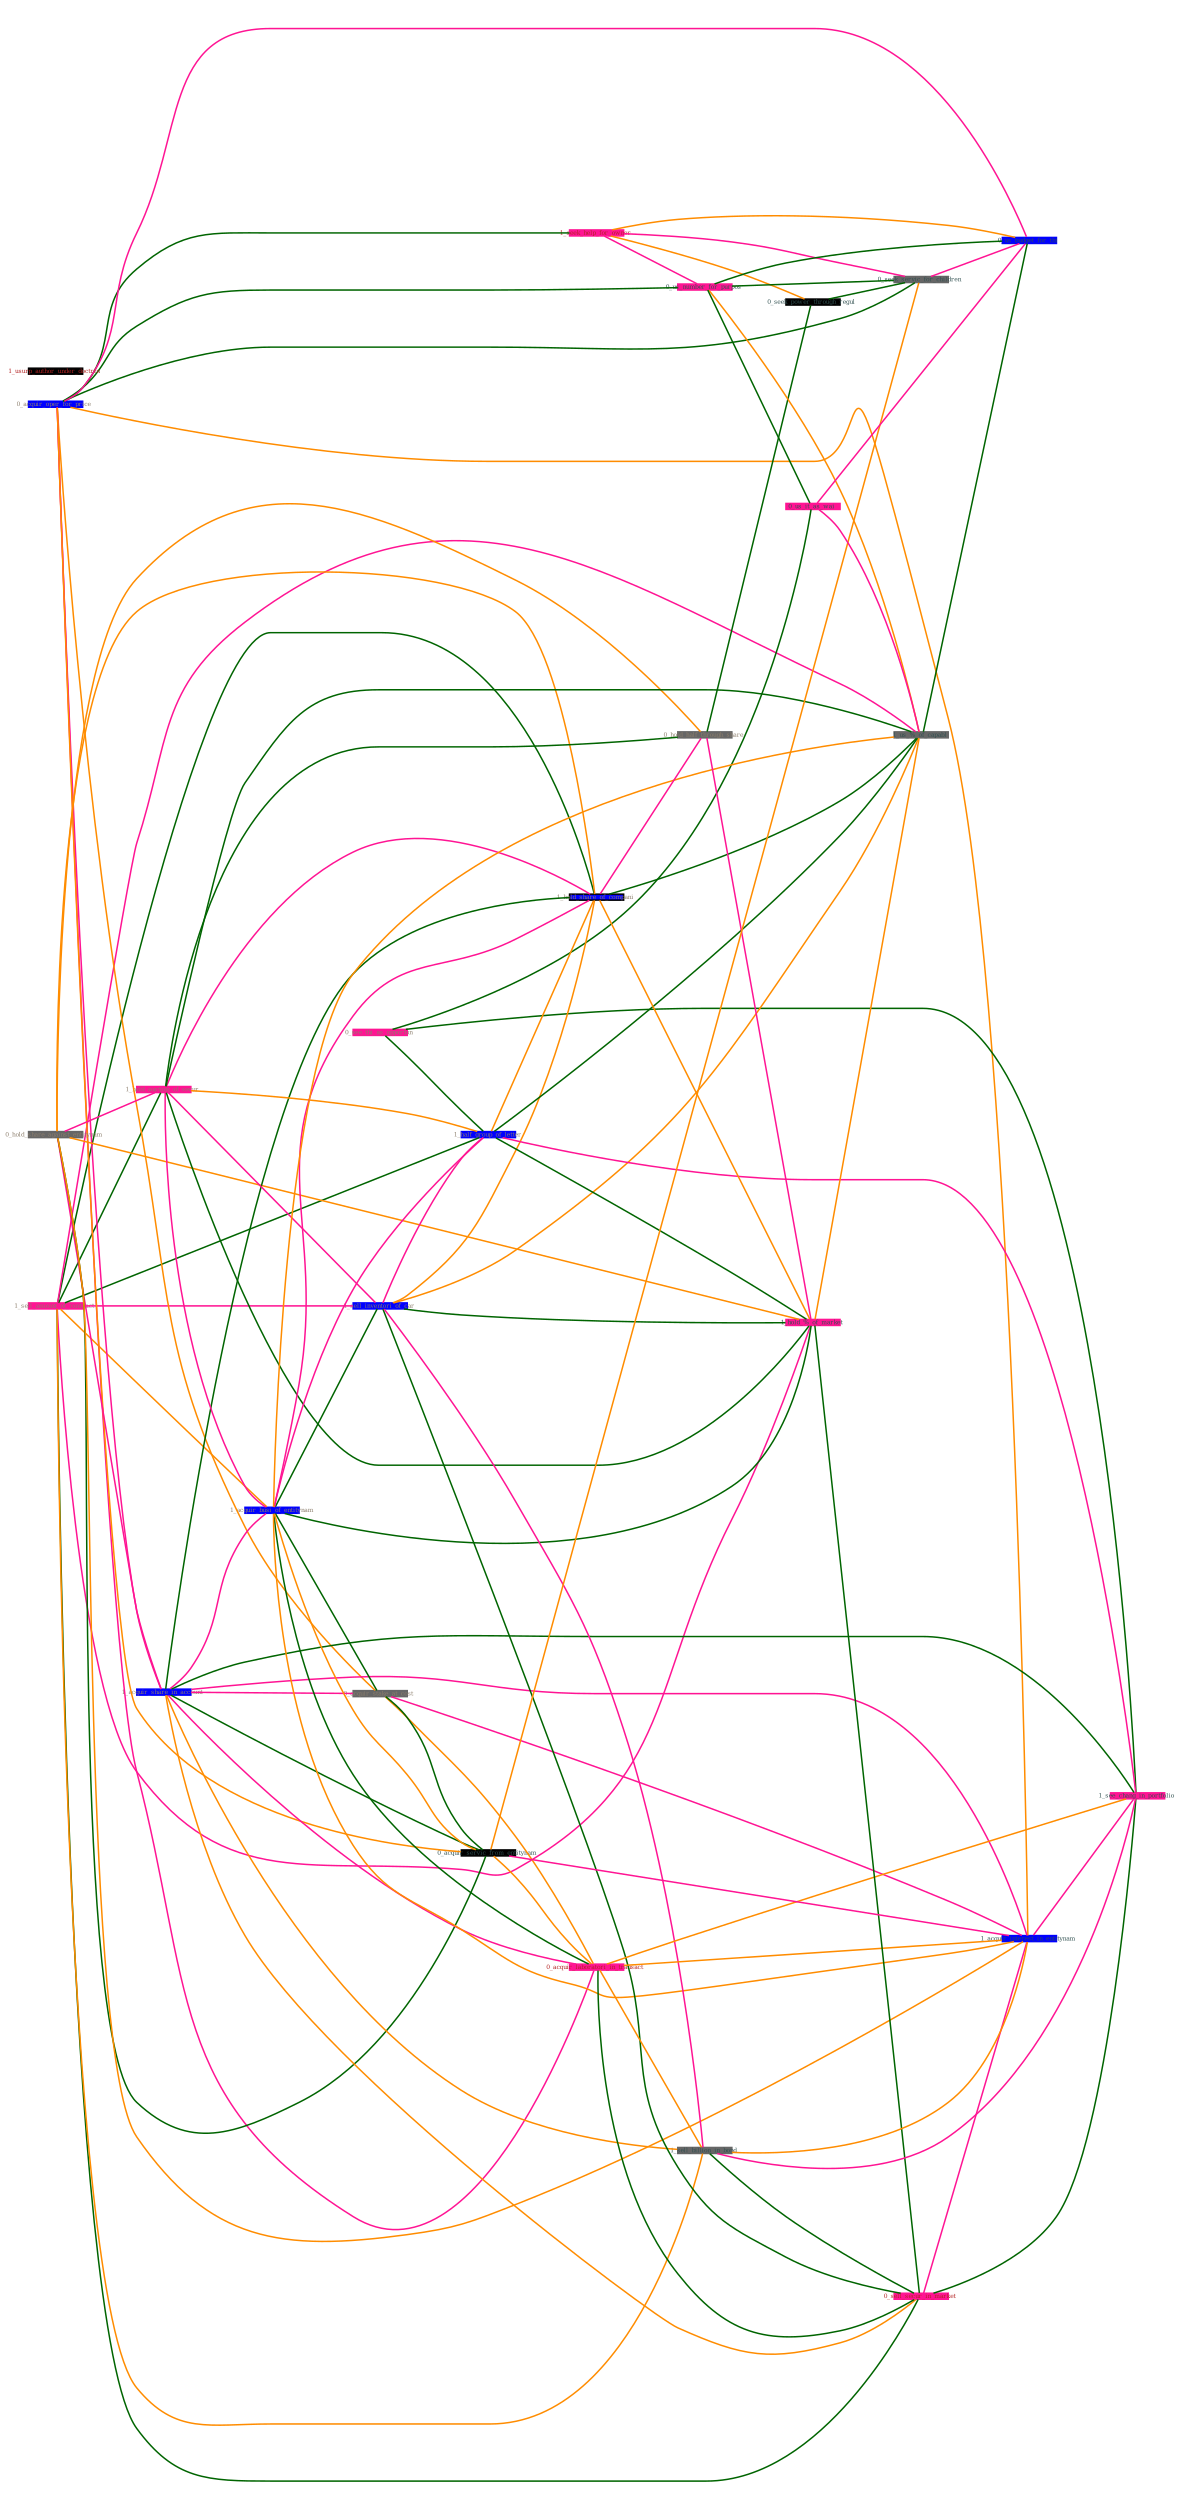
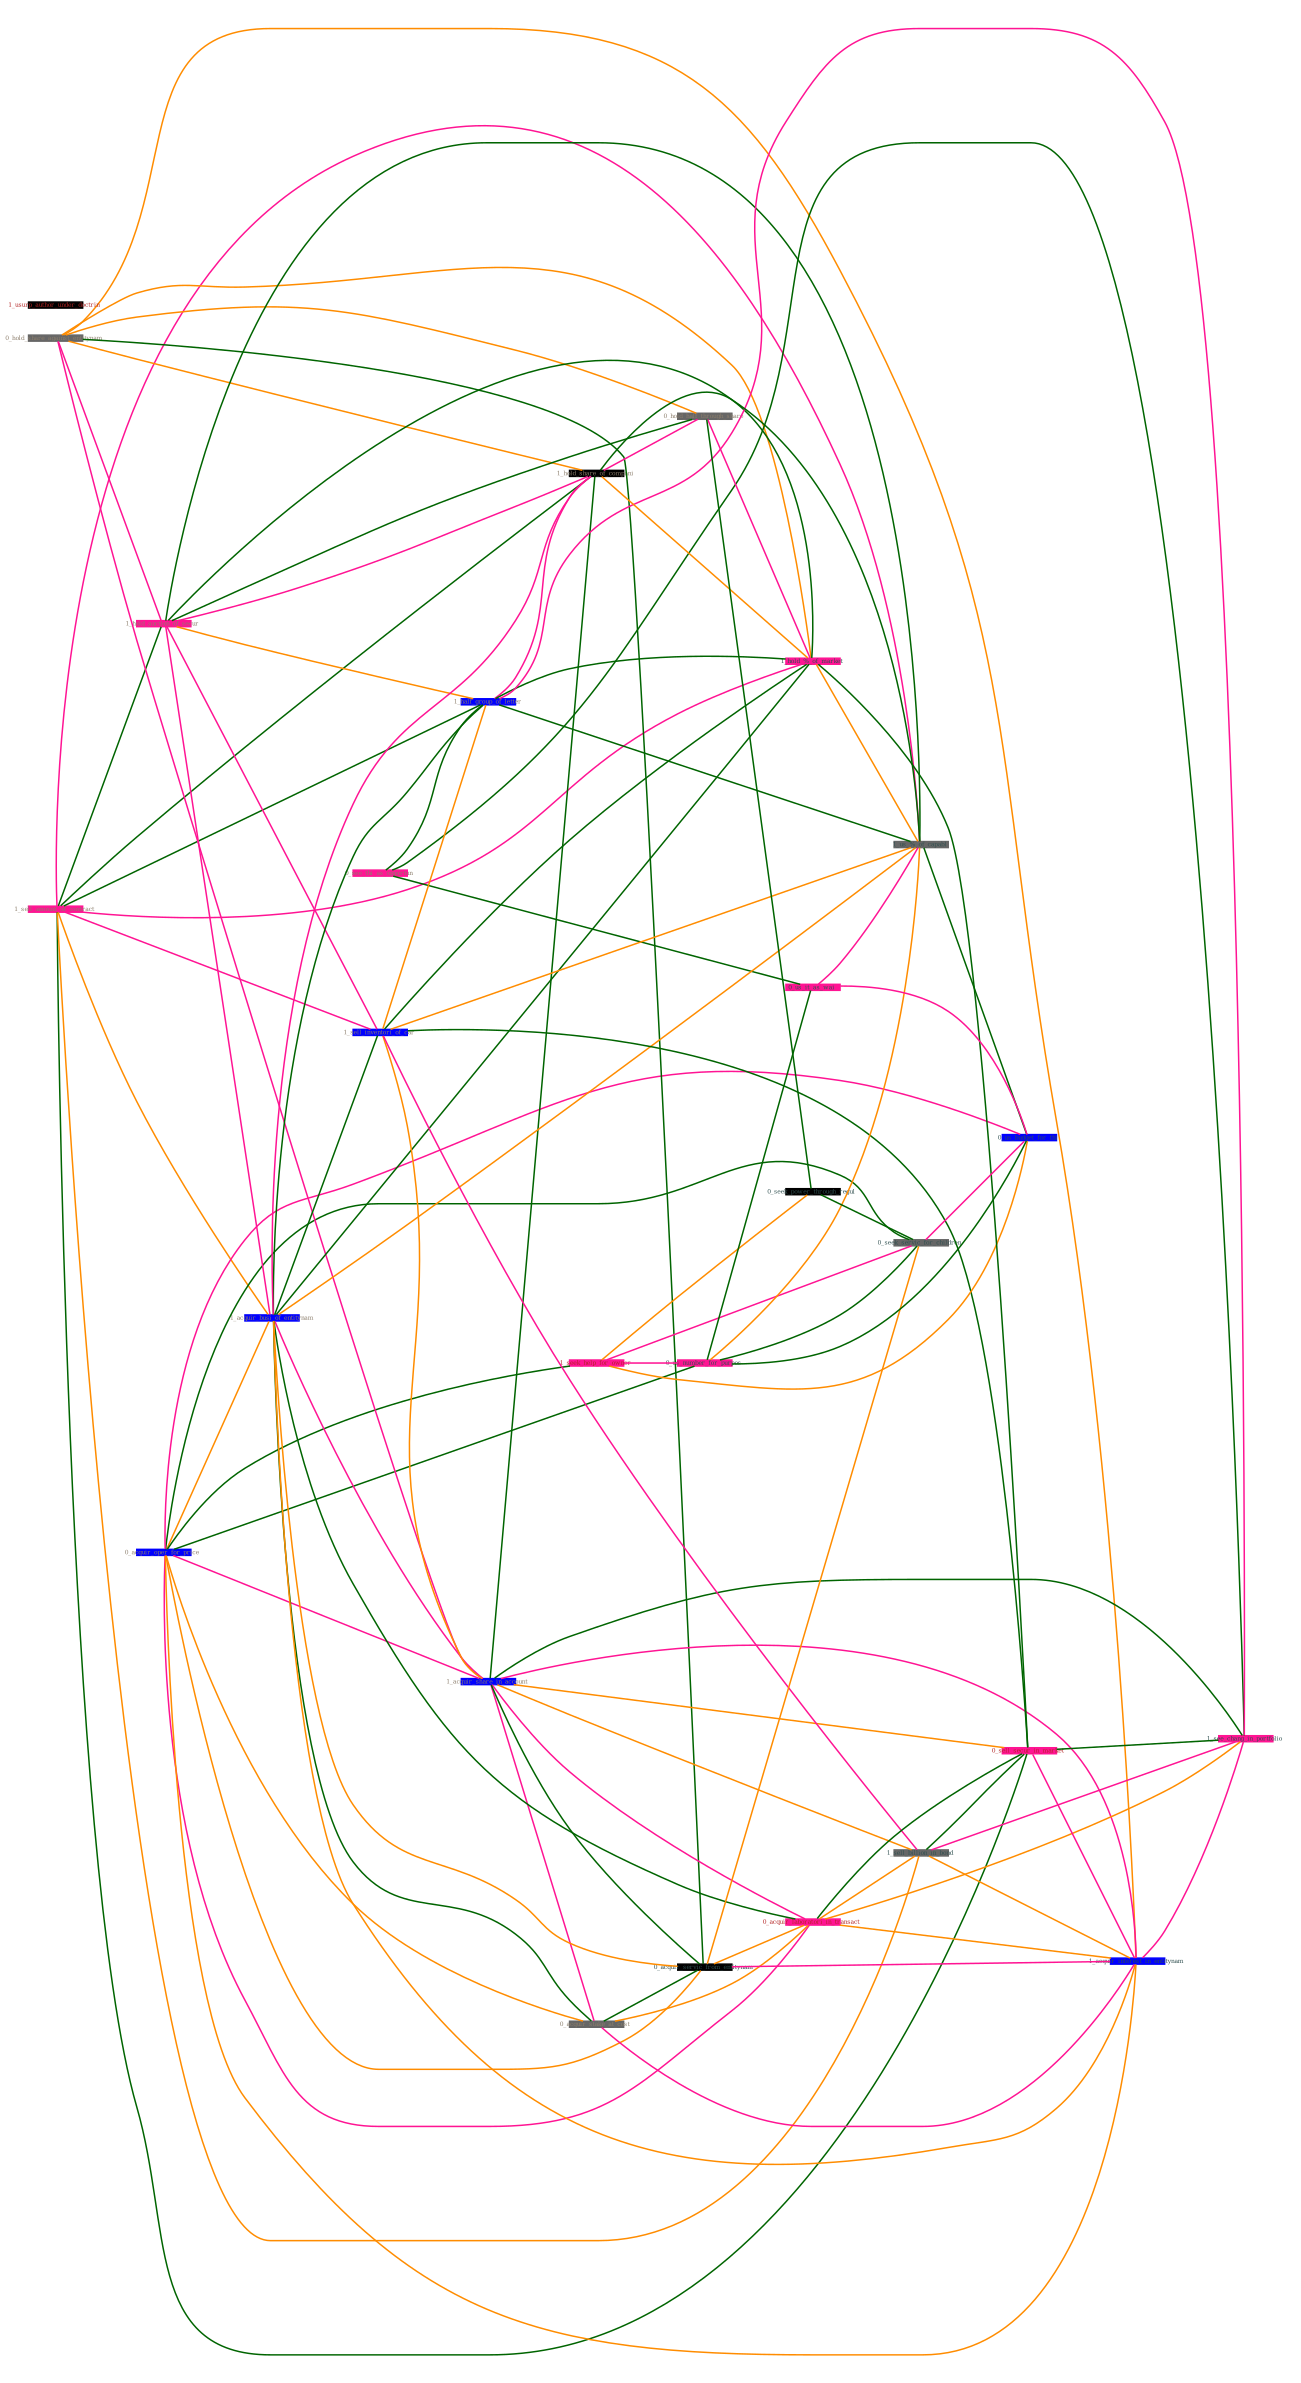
node "1_hold_share_of_compani": fillcolor blue -> black
edge "1_hold_share_of_compani" -- "1_half_group_of_letter": color darkorange -> deeppink
edge "1_hold_share_of_compani" -- "1_sell_inventori_of_car": now "1_acquir_share_in_account" -- "1_sell_inventori_of_car"
edge "1_half_group_of_letter" -- "1_sell_inventori_of_car": color deeppink -> darkorange
edge "1_half_group_of_letter" -- "1_acquir_busi_of_entitynam": color deeppink -> darkgreen
edge "1_acquir_busi_of_entitynam" -- "0_acquir_oper_for_price": added
